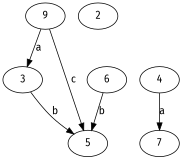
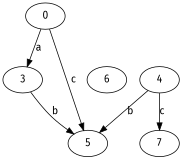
node "9": label "9" -> "0"
node "2": removed
edge "6" -> "5": now "4" -> "5"
edge "4" -> "7": label "a" -> "c"
